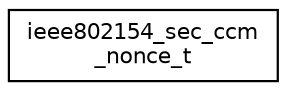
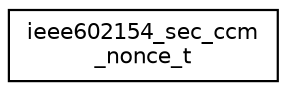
node "ieee802154_sec_ccm _nonce_t": label "ieee802154_sec_ccm _nonce_t" -> "ieee602154_sec_ccm _nonce_t"
